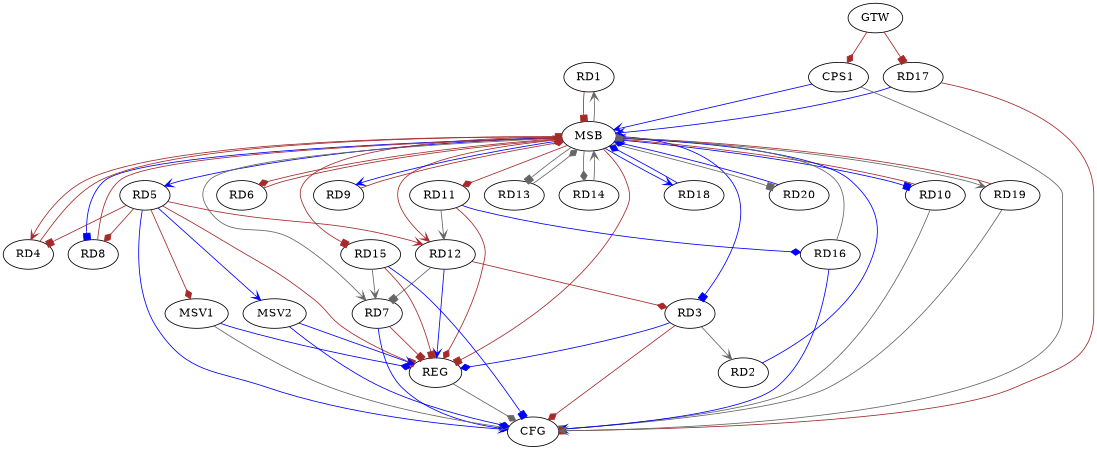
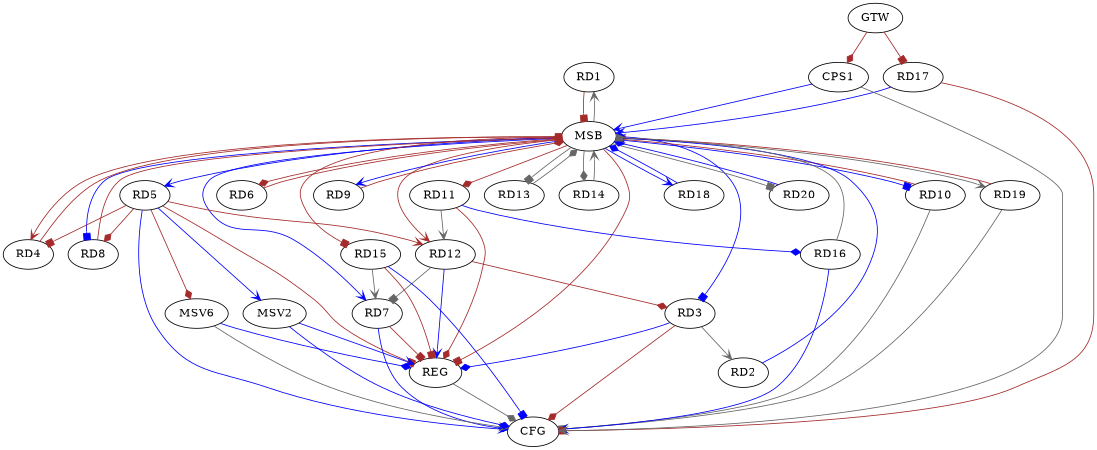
edge "RD6" -> "MSB": arrowhead vee -> box
edge "MSB" -> "RD7": color gray40 -> blue
node "MSV1": label "MSV1" -> "MSV6"
